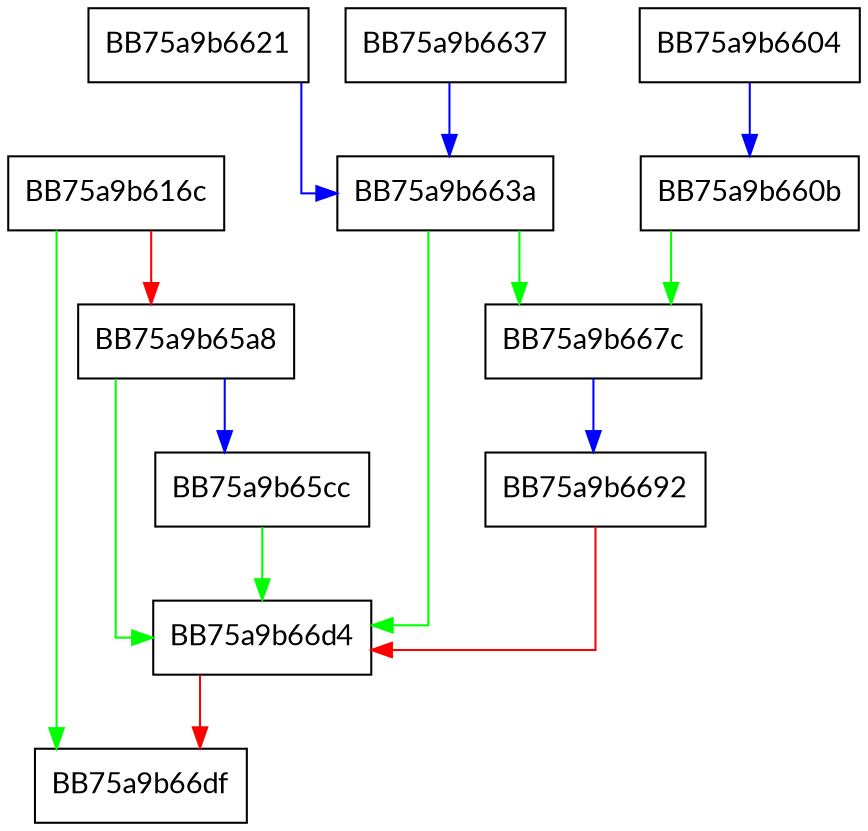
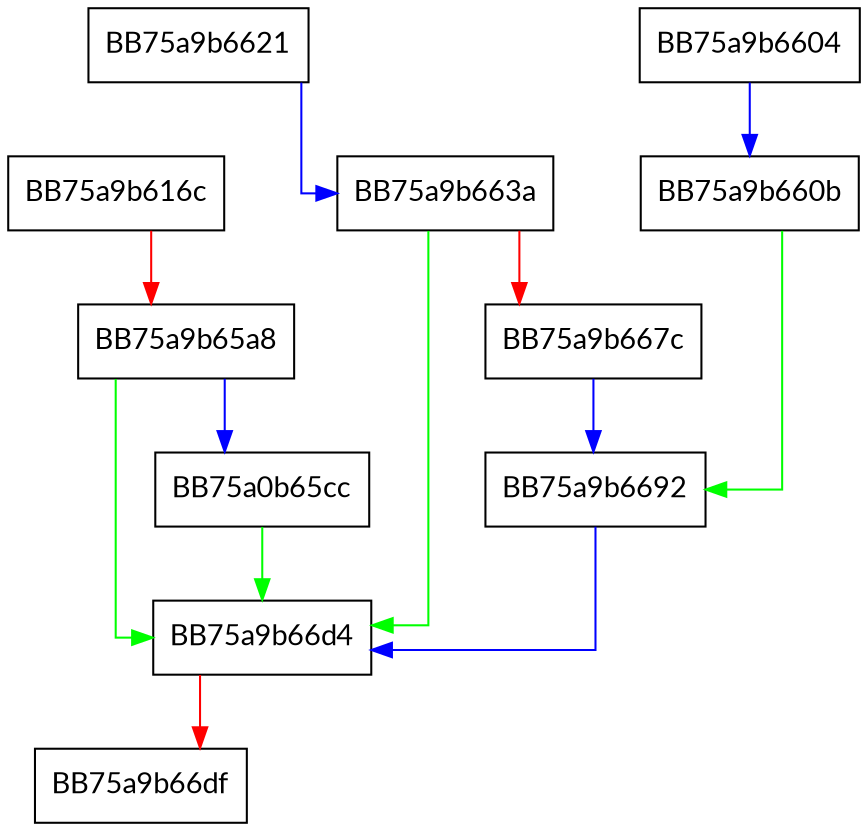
node "BB75a9b6637": removed
edge "BB75a9b663a" -> "BB75a9b667c": color green -> red
edge "BB75a9b660b" -> "BB75a9b667c": now "BB75a9b660b" -> "BB75a9b6692"
edge "BB75a9b616c" -> "BB75a9b66df": removed
node "BB75a9b65cc": label "BB75a9b65cc" -> "BB75a0b65cc"
edge "BB75a9b6692" -> "BB75a9b66d4": color red -> blue
